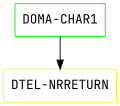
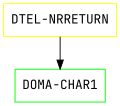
edge "DOMA-CHAR1" -> "DTEL-NRRETURN": reversed
